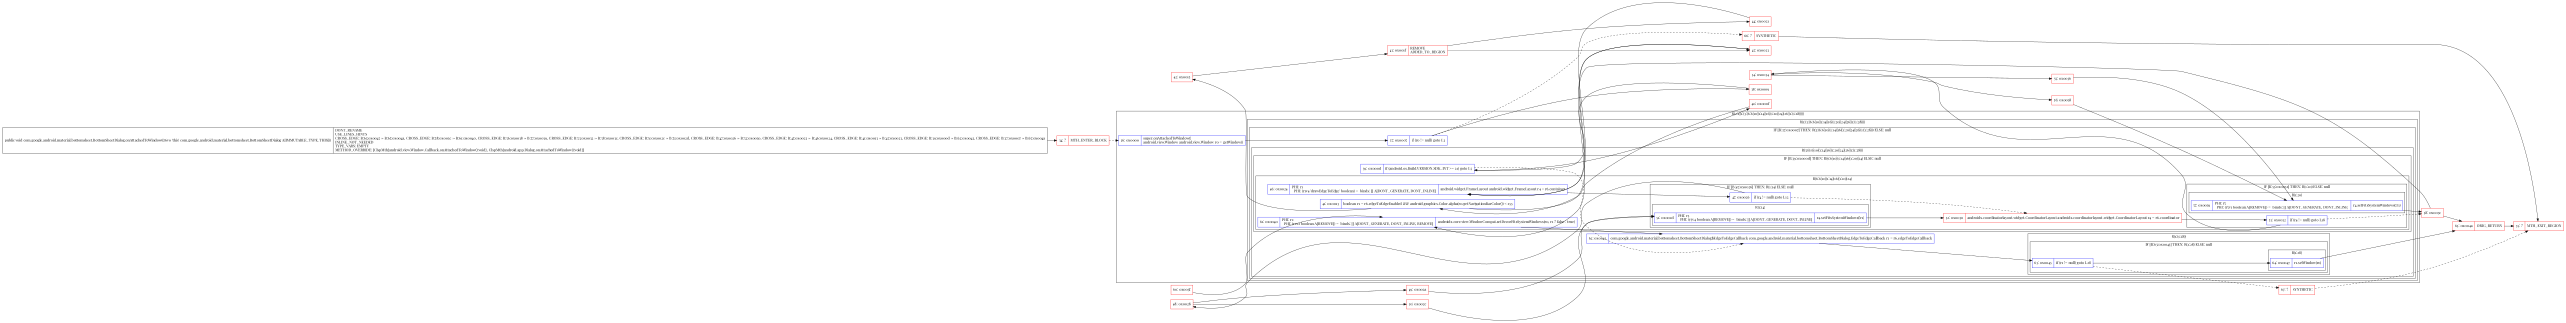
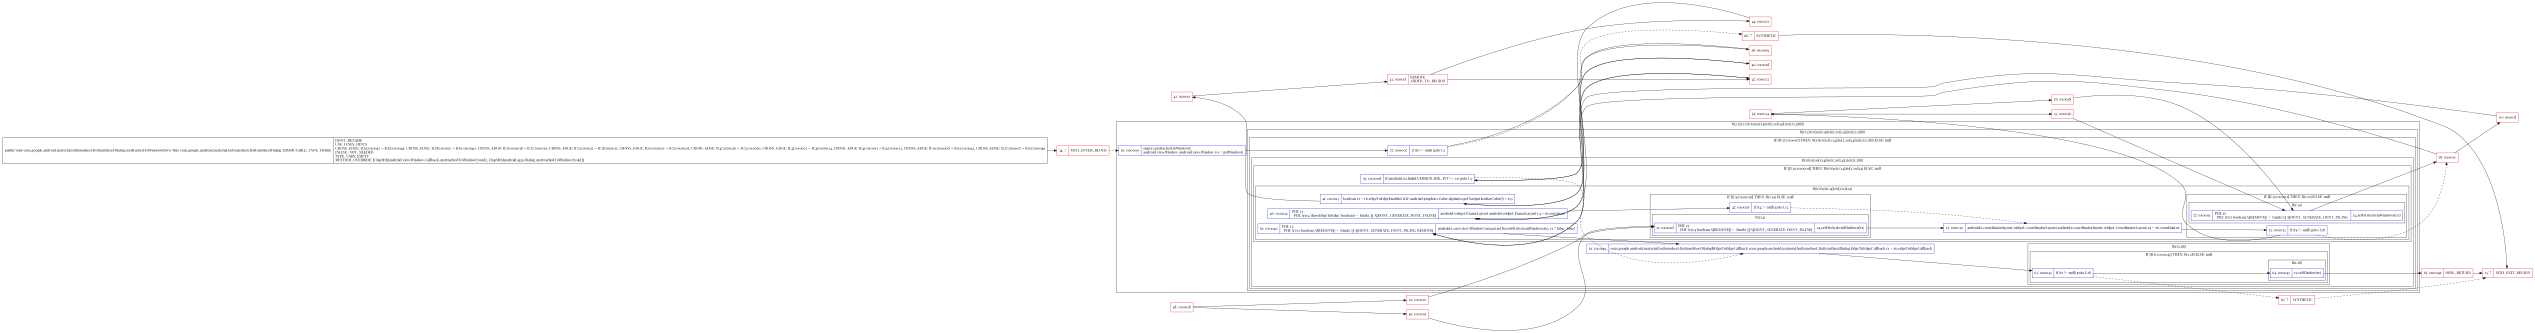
node "52: 0x0030": color red -> blue
edge "58: 0x003c" -> "65: 0x004a": now "58: 0x003c" -> "60: 0x003f"
edge "47: 0x0026" -> "48: 0x0028": removed
